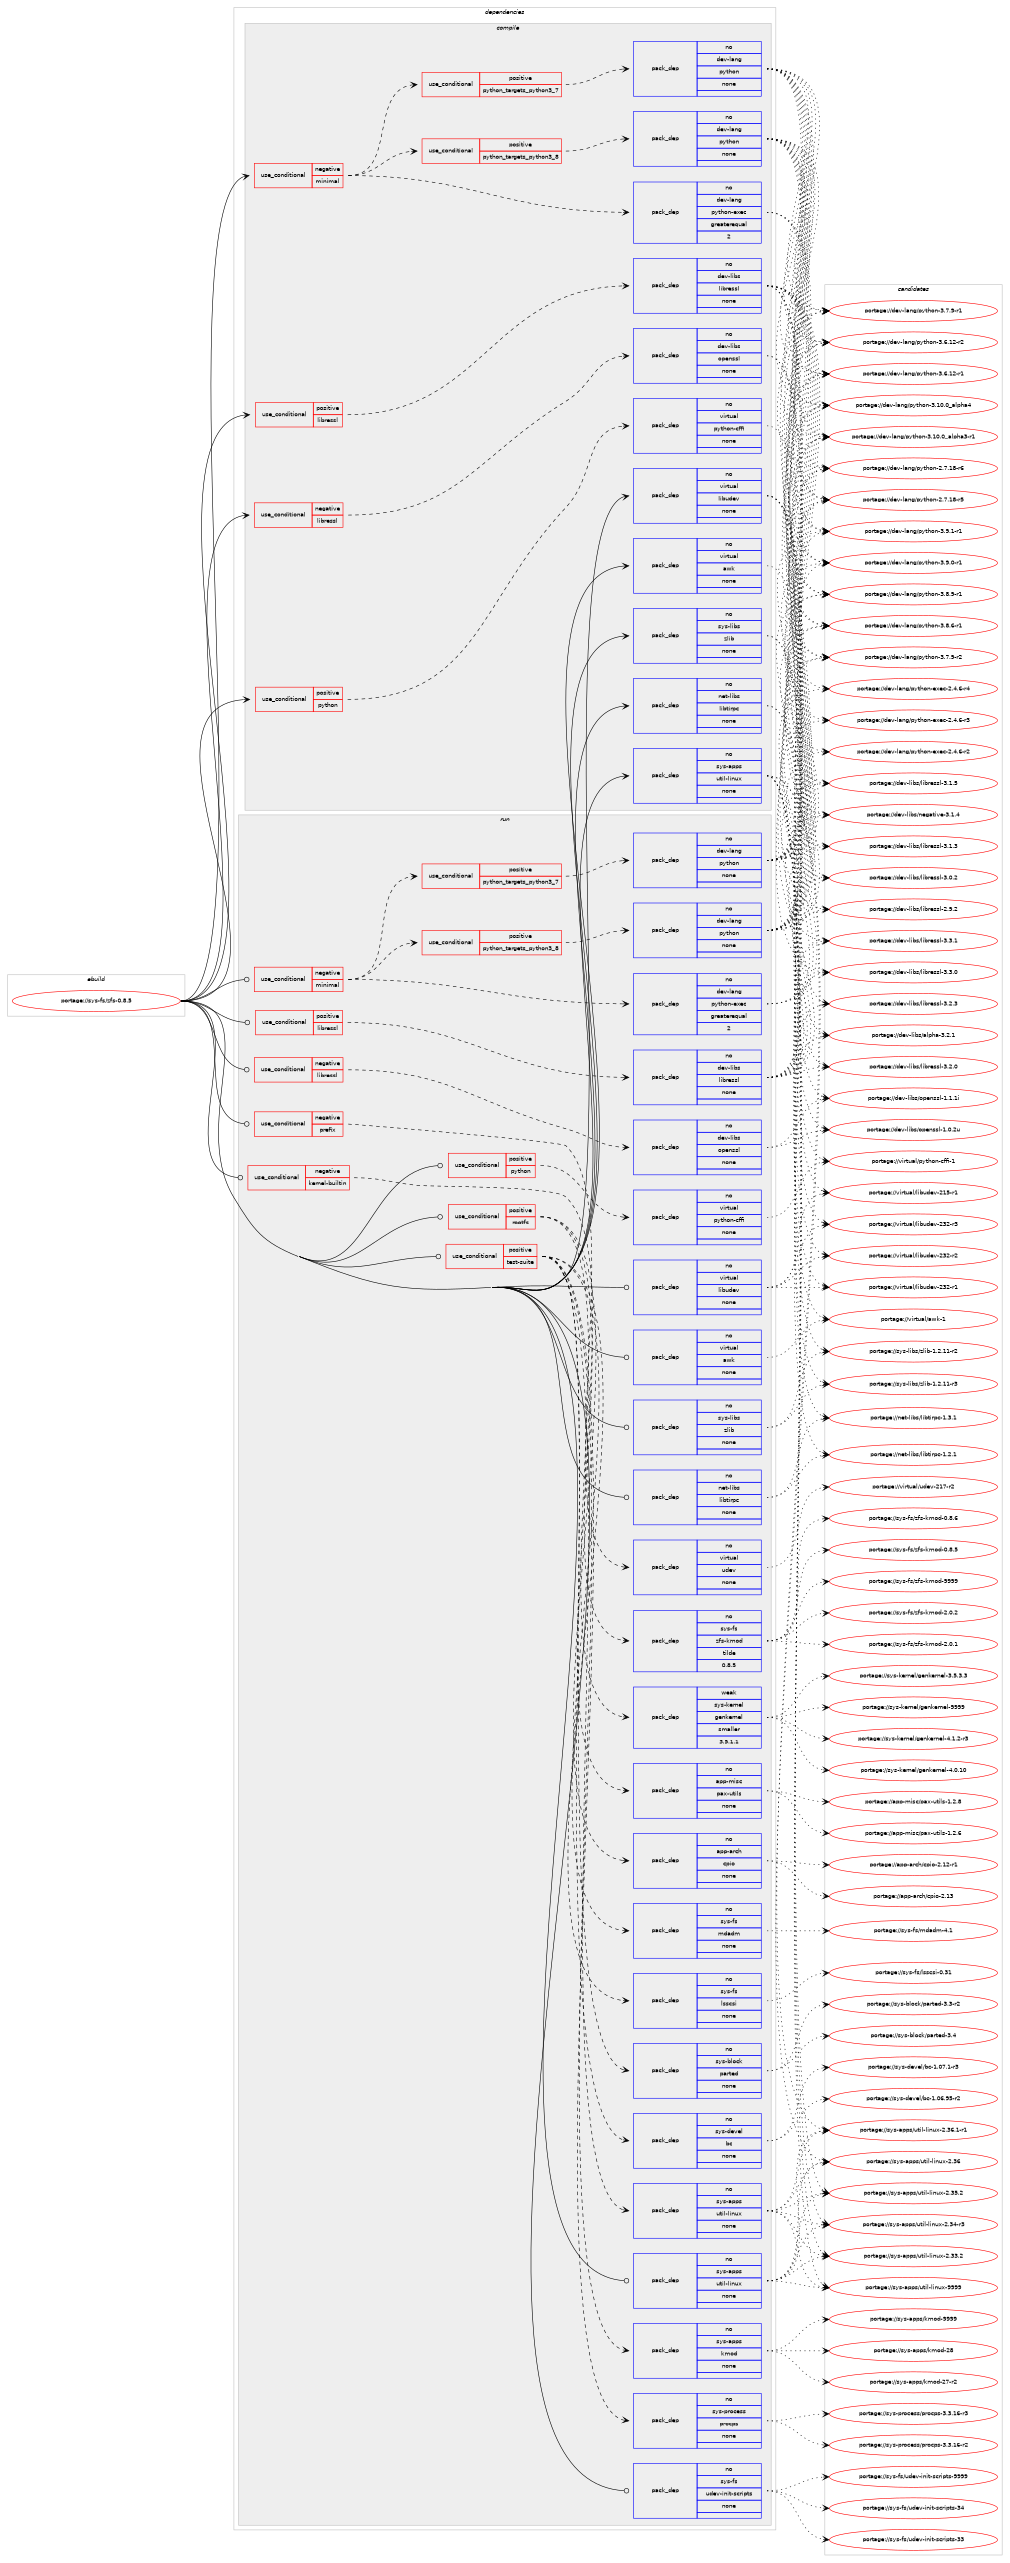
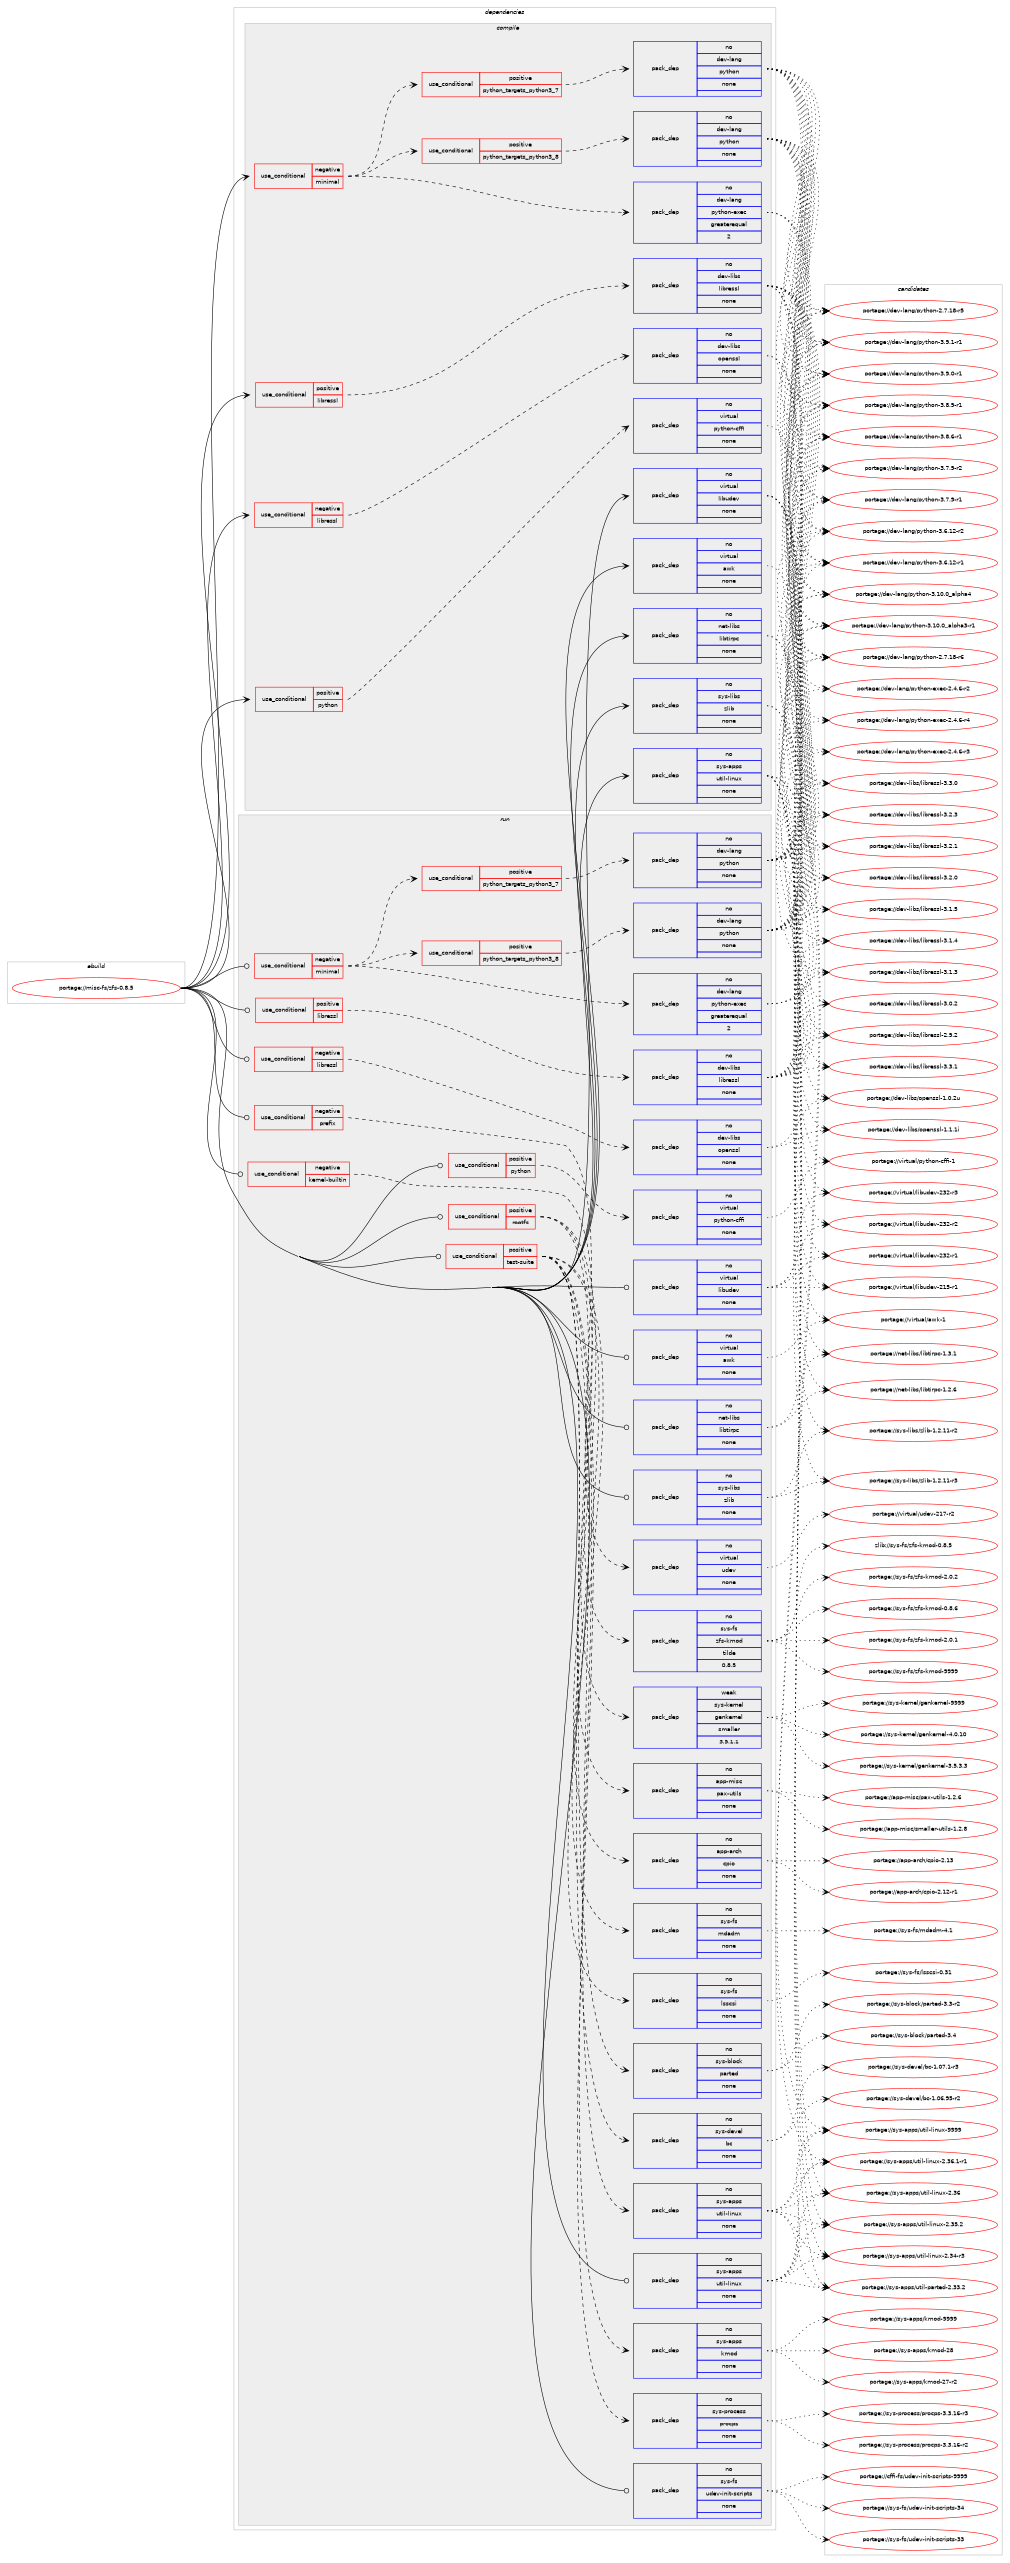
node "portage://dev-libs/negative-3.1.4": label "portage://dev-libs/negative-3.1.4" -> "portage://dev-libs/libressl-3.1.4"
node "portage://sys-fs/zfs-0.8.5": label "portage://sys-fs/zfs-0.8.5" -> "portage://misc-fs/zfs-0.8.5"
node "portage://dev-libs/alpha-3.2.1": label "portage://dev-libs/alpha-3.2.1" -> "portage://dev-libs/libressl-3.2.1"
node "portage://net-libs/libtirpc-1.2.1": label "portage://net-libs/libtirpc-1.2.1" -> "portage://net-libs/libtirpc-1.2.6"
node "portage://sys-fs/zfs-kmod-0.8.5": label "portage://sys-fs/zfs-kmod-0.8.5" -> "zlib://sys-fs/zfs-kmod-0.8.5"
node "portage://sys-kernel/genkernel-4.1.2-r3": removed
node "portage://app-misc/pax-utils-1.2.8": label "portage://app-misc/pax-utils-1.2.8" -> "portage://app-misc/smaller-utils-1.2.8"
node "portage://sys-apps/util-linux-2.33.2": label "portage://sys-apps/util-linux-2.33.2" -> "portage://sys-apps/util-parted-2.33.2"
node "portage://sys-fs/udev-init-scripts-9999": label "portage://sys-fs/udev-init-scripts-9999" -> "portage://cffi-fs/udev-init-scripts-9999"
